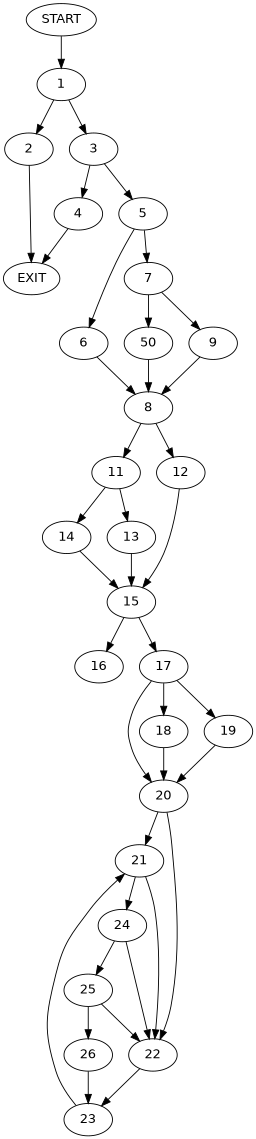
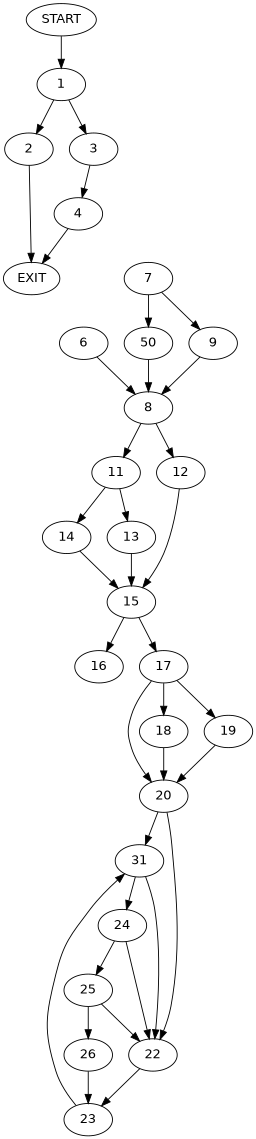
node "5": removed
node "21": label "21" -> "31"
